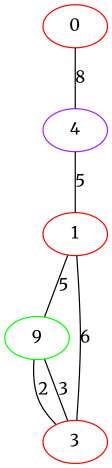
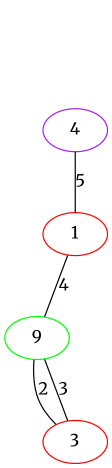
node "0": removed
edge "1" -- "9": label "5" -> "4"
edge "1" -- "3": removed, label "6"
